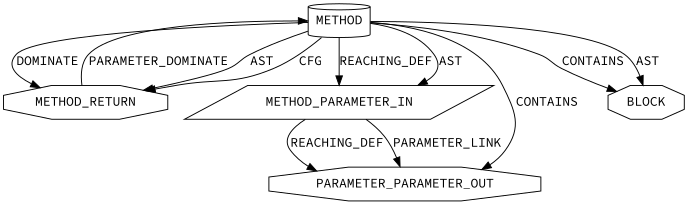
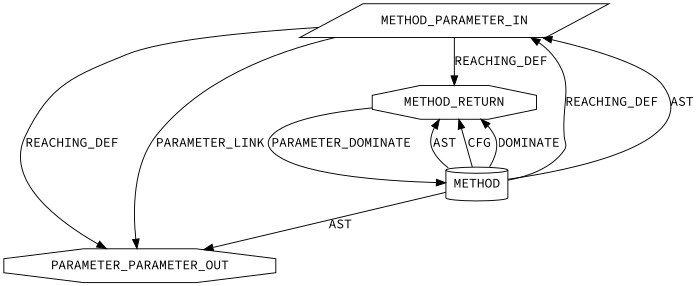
edge "METHOD_PARAMETER_IN" -> "METHOD_RETURN": added, label "REACHING_DEF"
edge "METHOD" -> "PARAMETER_PARAMETER_OUT": label "CONTAINS" -> "AST"
node "BLOCK": removed
